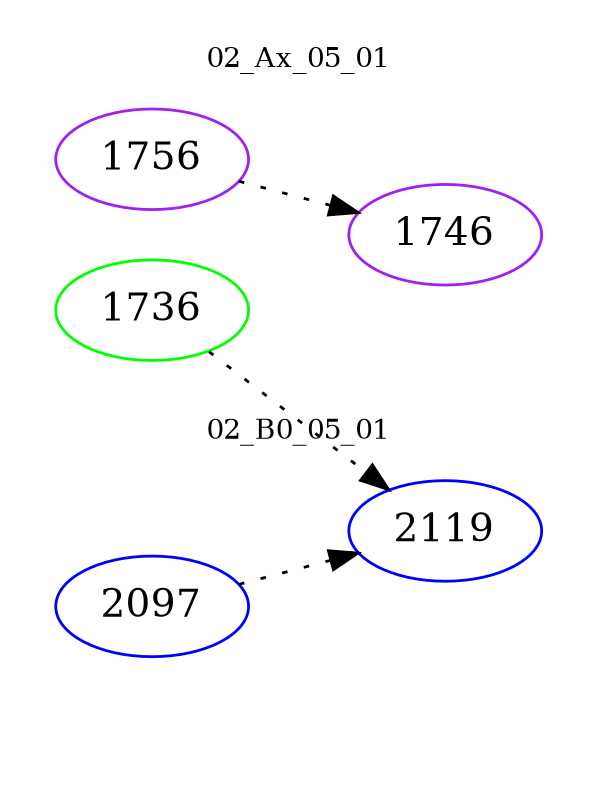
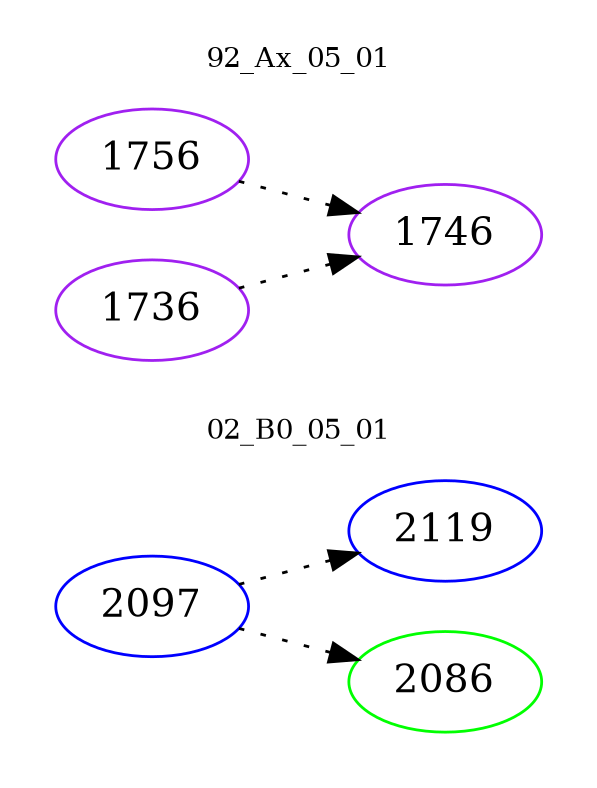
cluster "02_Ax_05_01": label "02_Ax_05_01" -> "92_Ax_05_01"
node "1736": color green -> purple
edge "1736" -> "2119": now "1736" -> "1746"
node "2086": added
